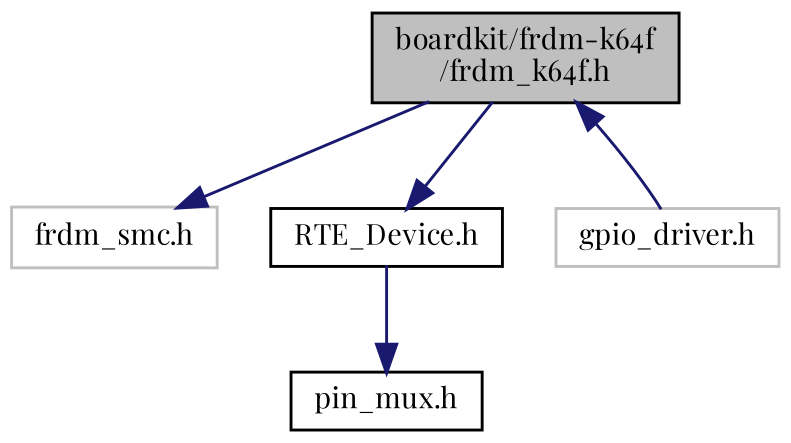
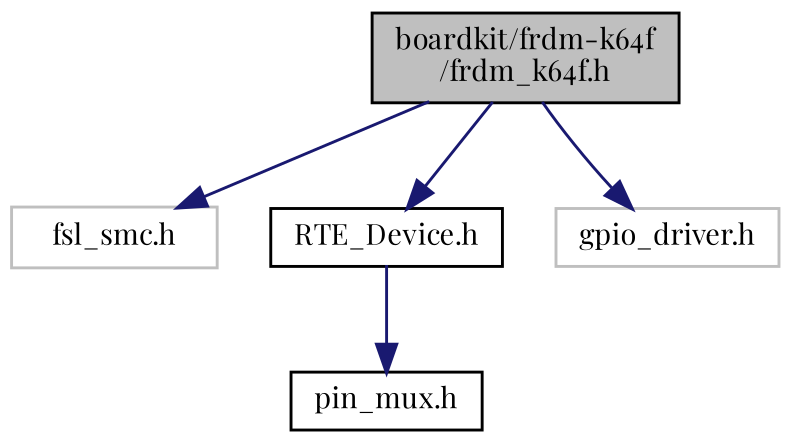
edge "gpio_driver.h" -> "boardkit/frdm-k64f /frdm_k64f.h": reversed
node "frdm_smc.h": label "frdm_smc.h" -> "fsl_smc.h"
